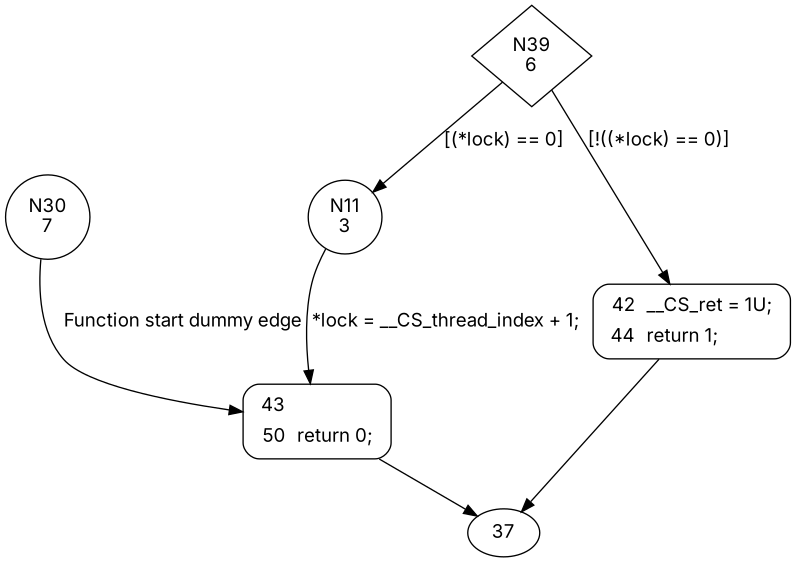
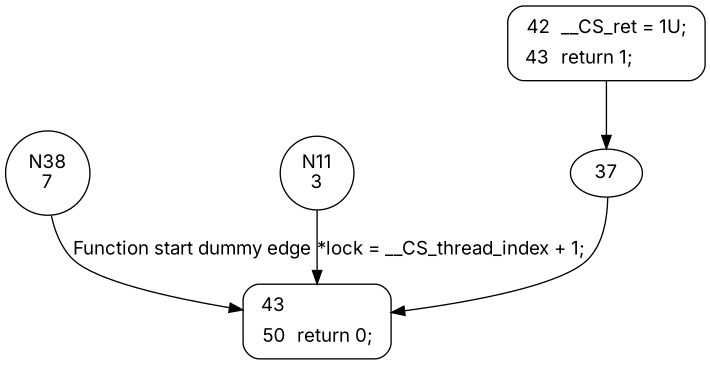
node "N39 6": removed
node "N30 7": label "N30 7" -> "N38 7"
node "42": text "44" -> "43"
edge "43" -> "37": reversed
